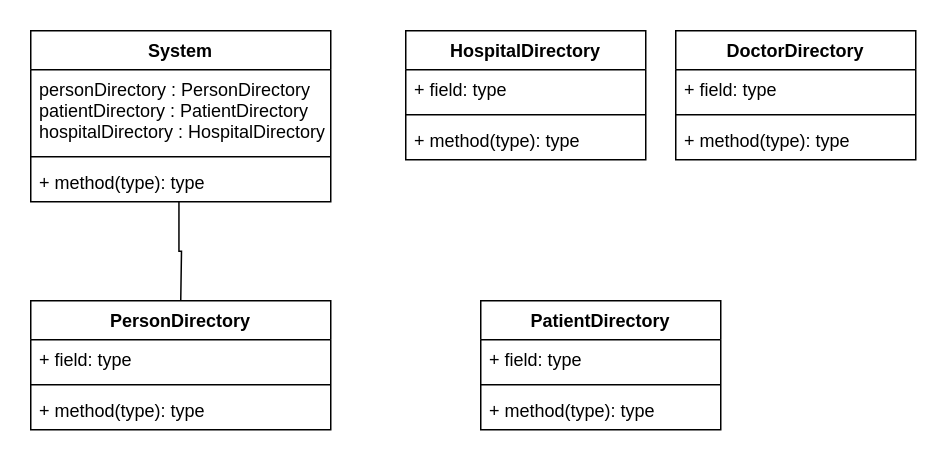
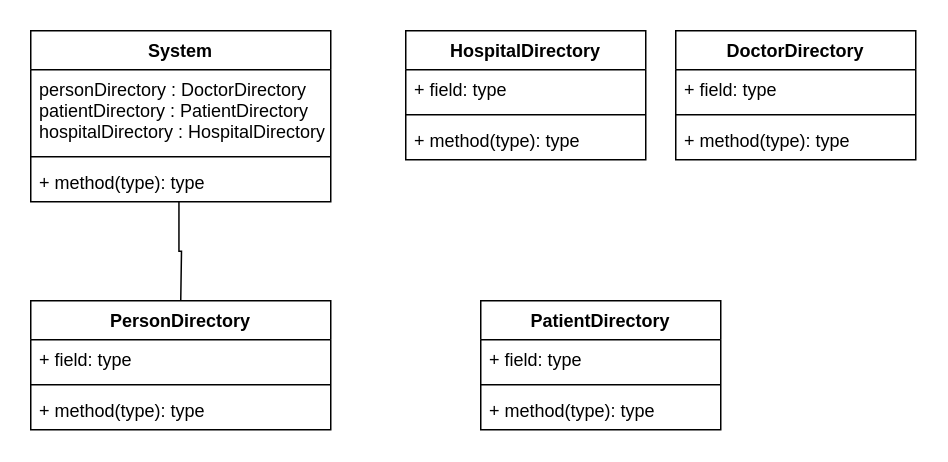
node "personDirectory : PersonDirectory patientDirectory : PatientDirectory hospitalDirectory : HospitalDirectory": label "personDirectory : PersonDirectory patientDirectory : PatientDirectory hospitalDirectory : HospitalDirectory" -> "personDirectory : DoctorDirectory patientDirectory : PatientDirectory hospitalDirectory : HospitalDirectory"
